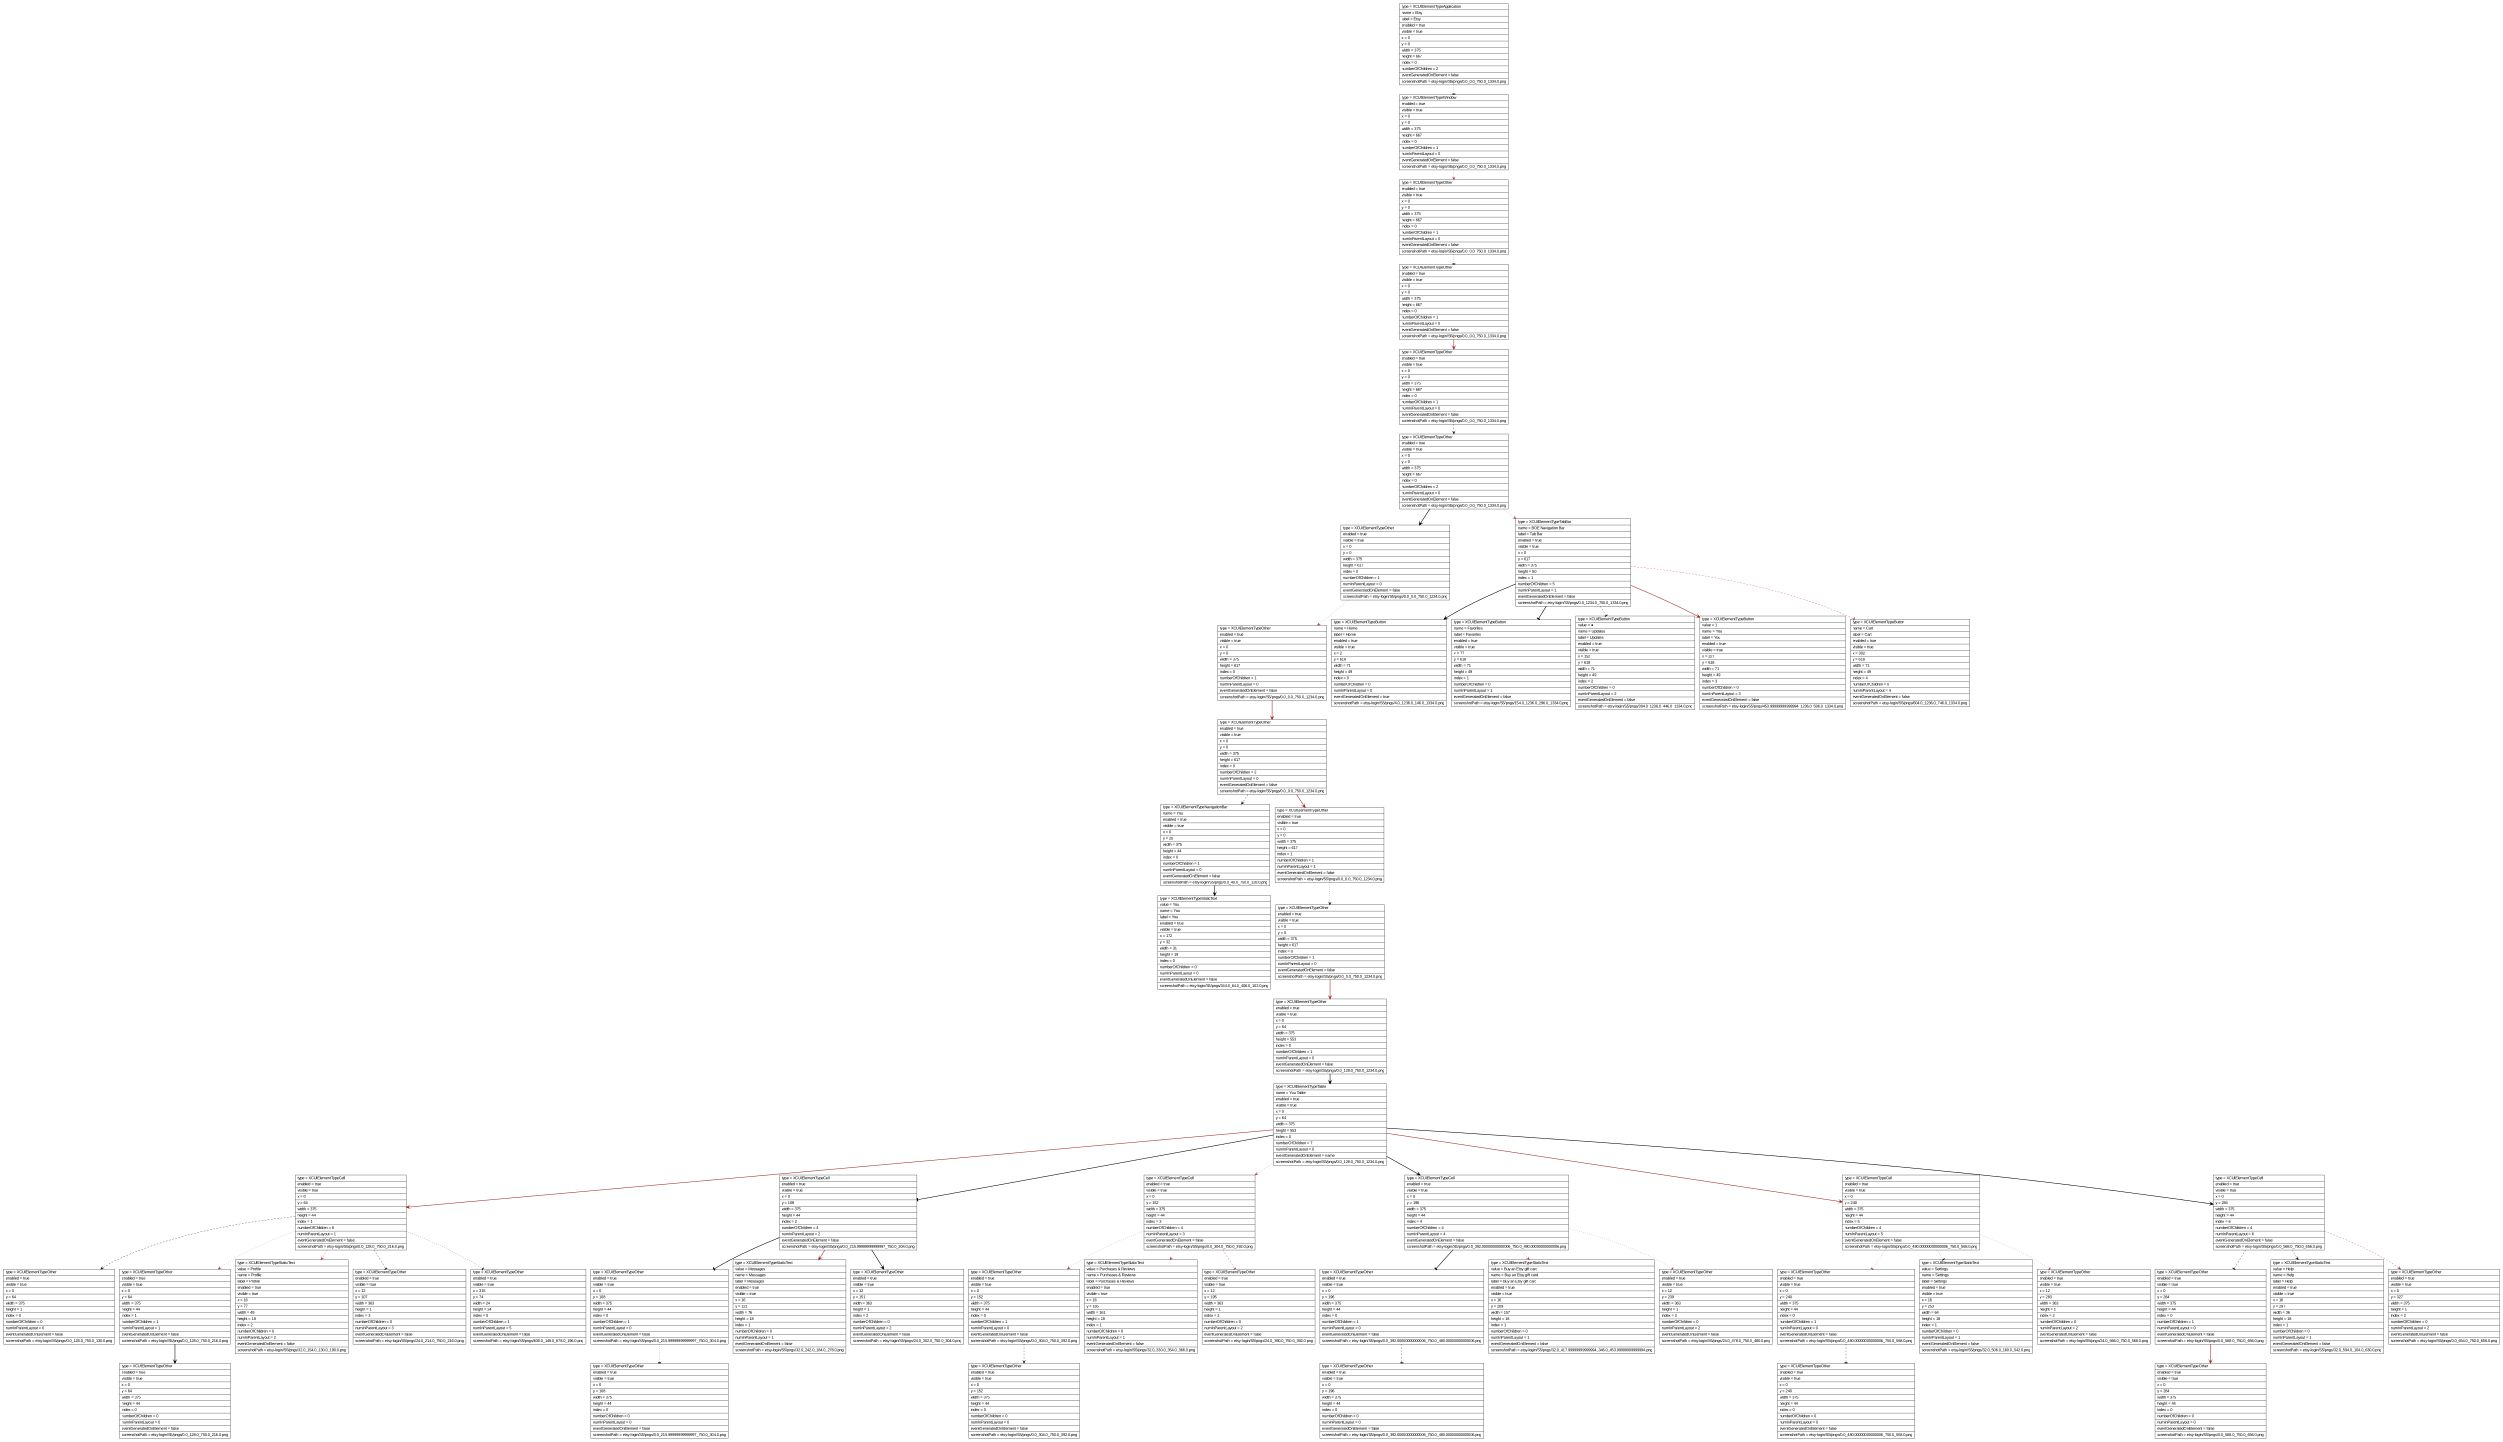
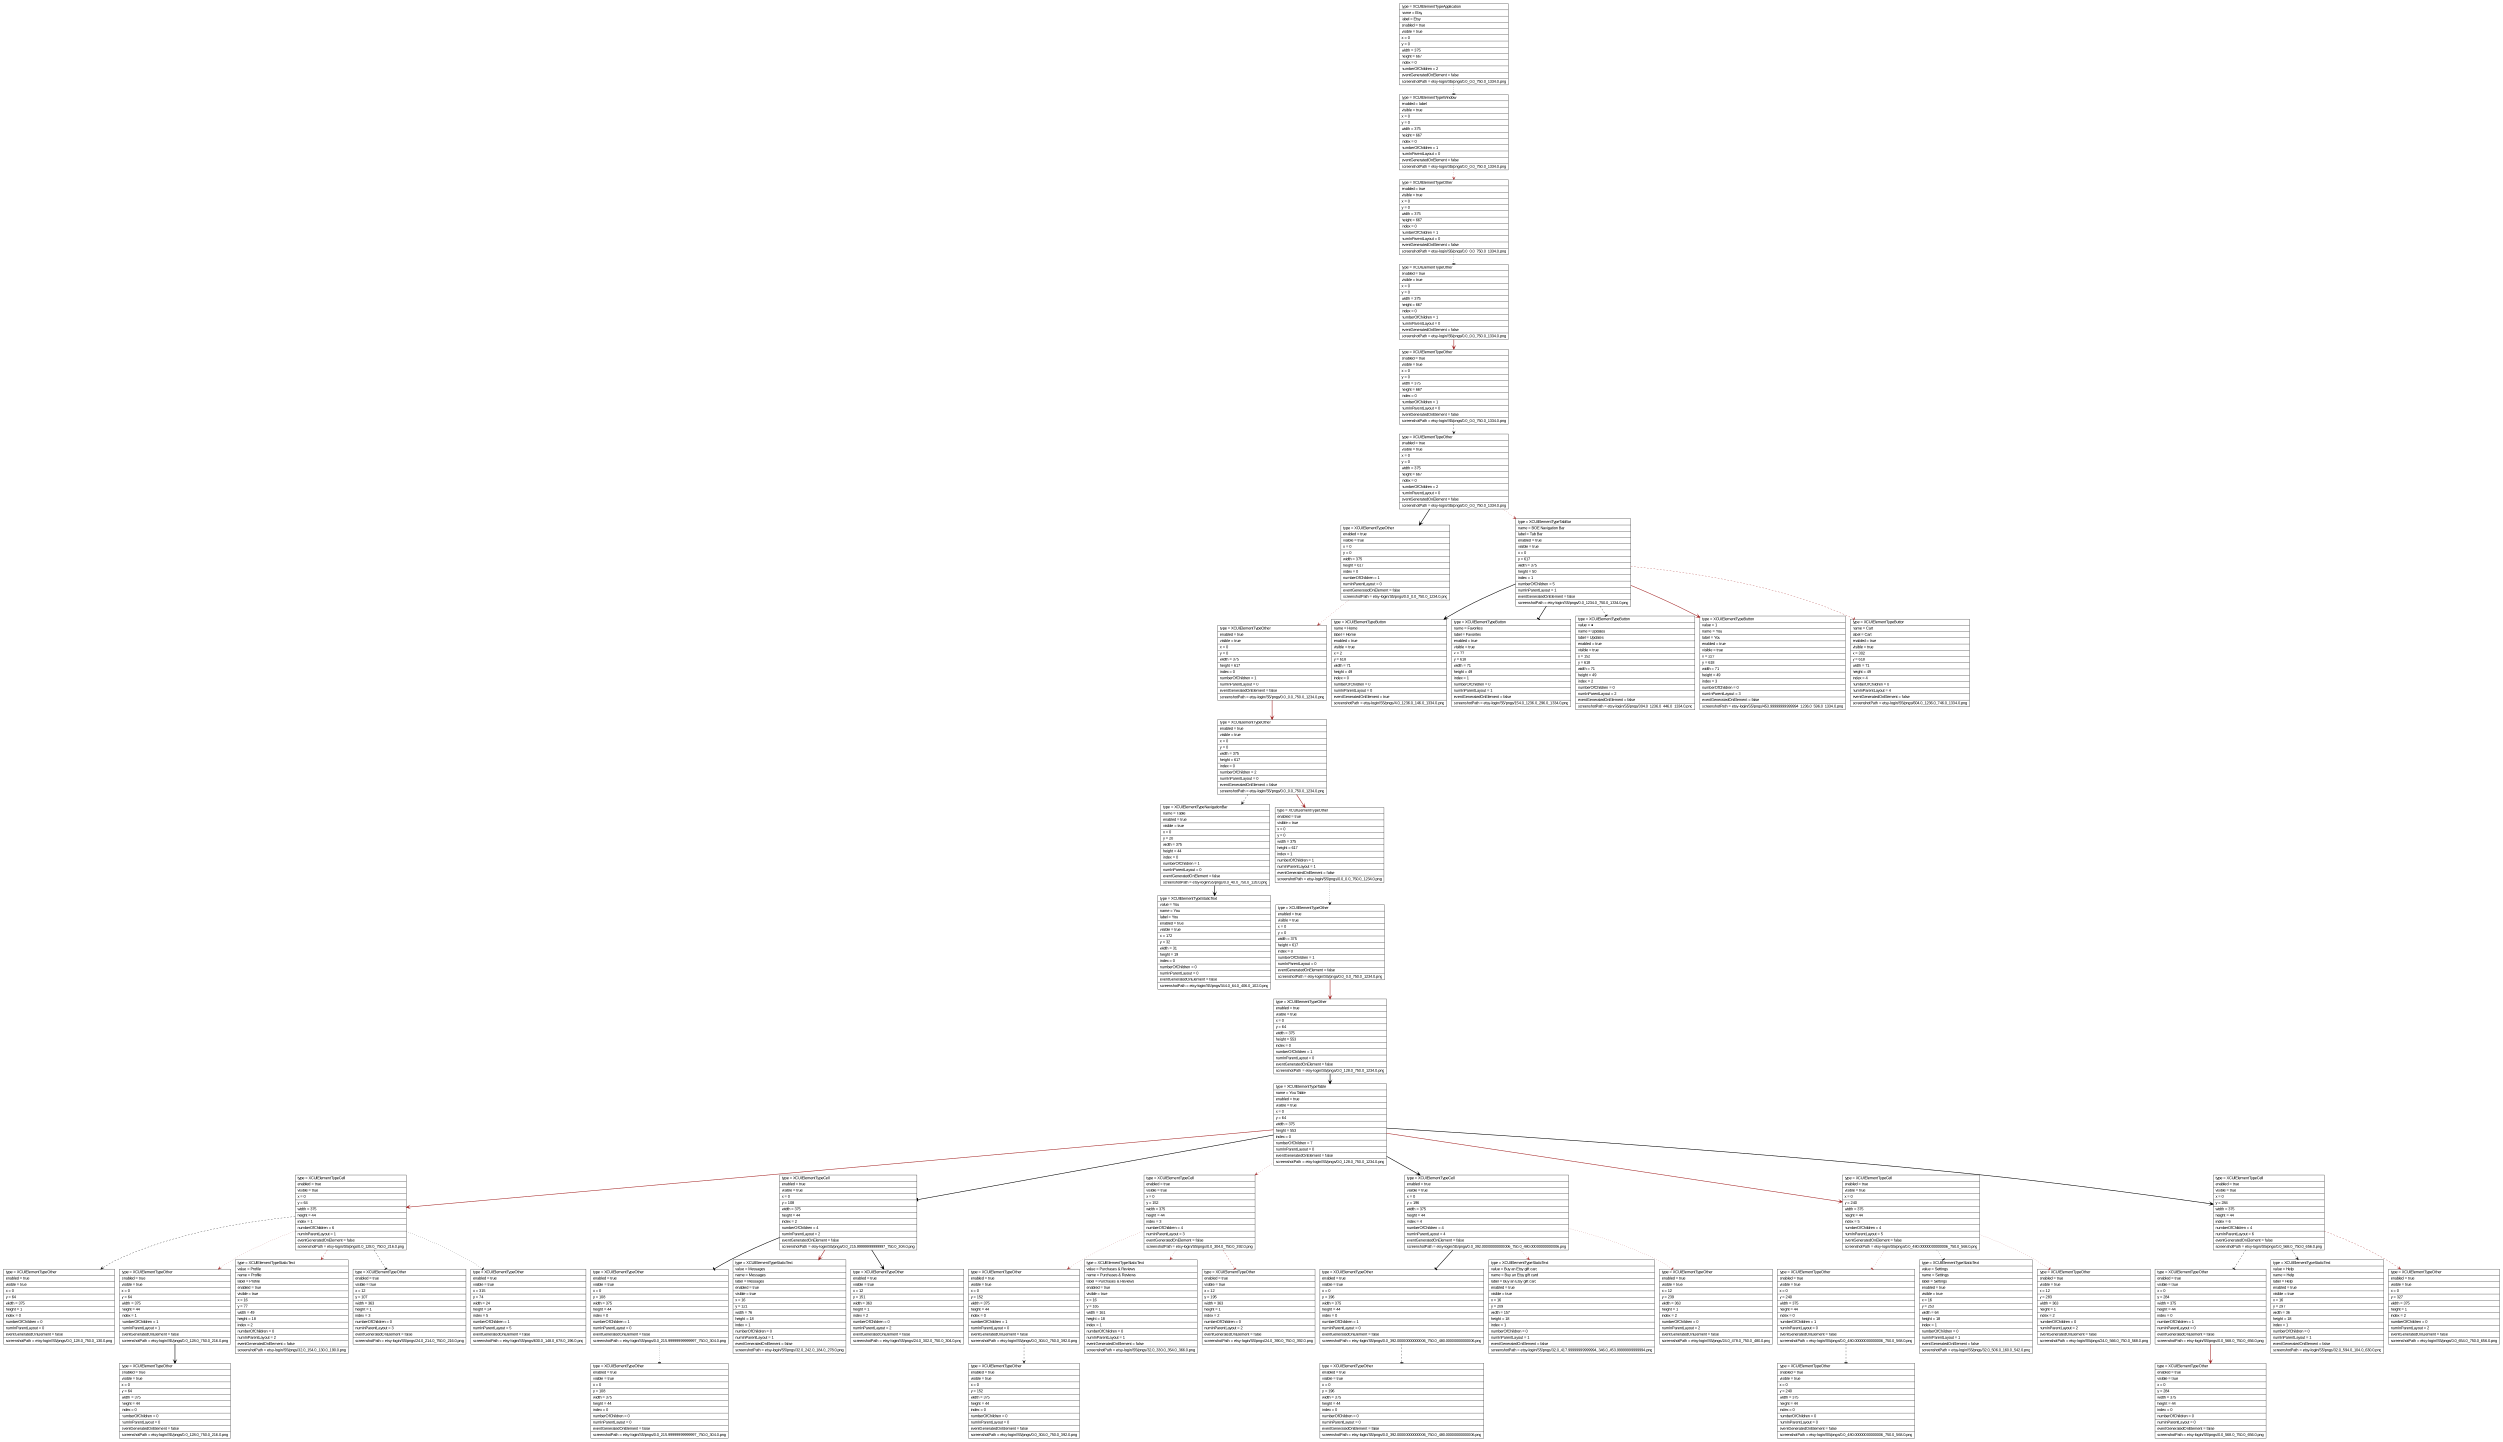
node "type = XCUIElementTypeWindow": text "enabled = true" -> "enabled = label"
node "type = XCUIElementTypeNavigationBar": text "name = You" -> "name = Table"
node "type = XCUIElementTypeTable": text "eventGeneratedOnElement = name" -> "eventGeneratedOnElement = false"
